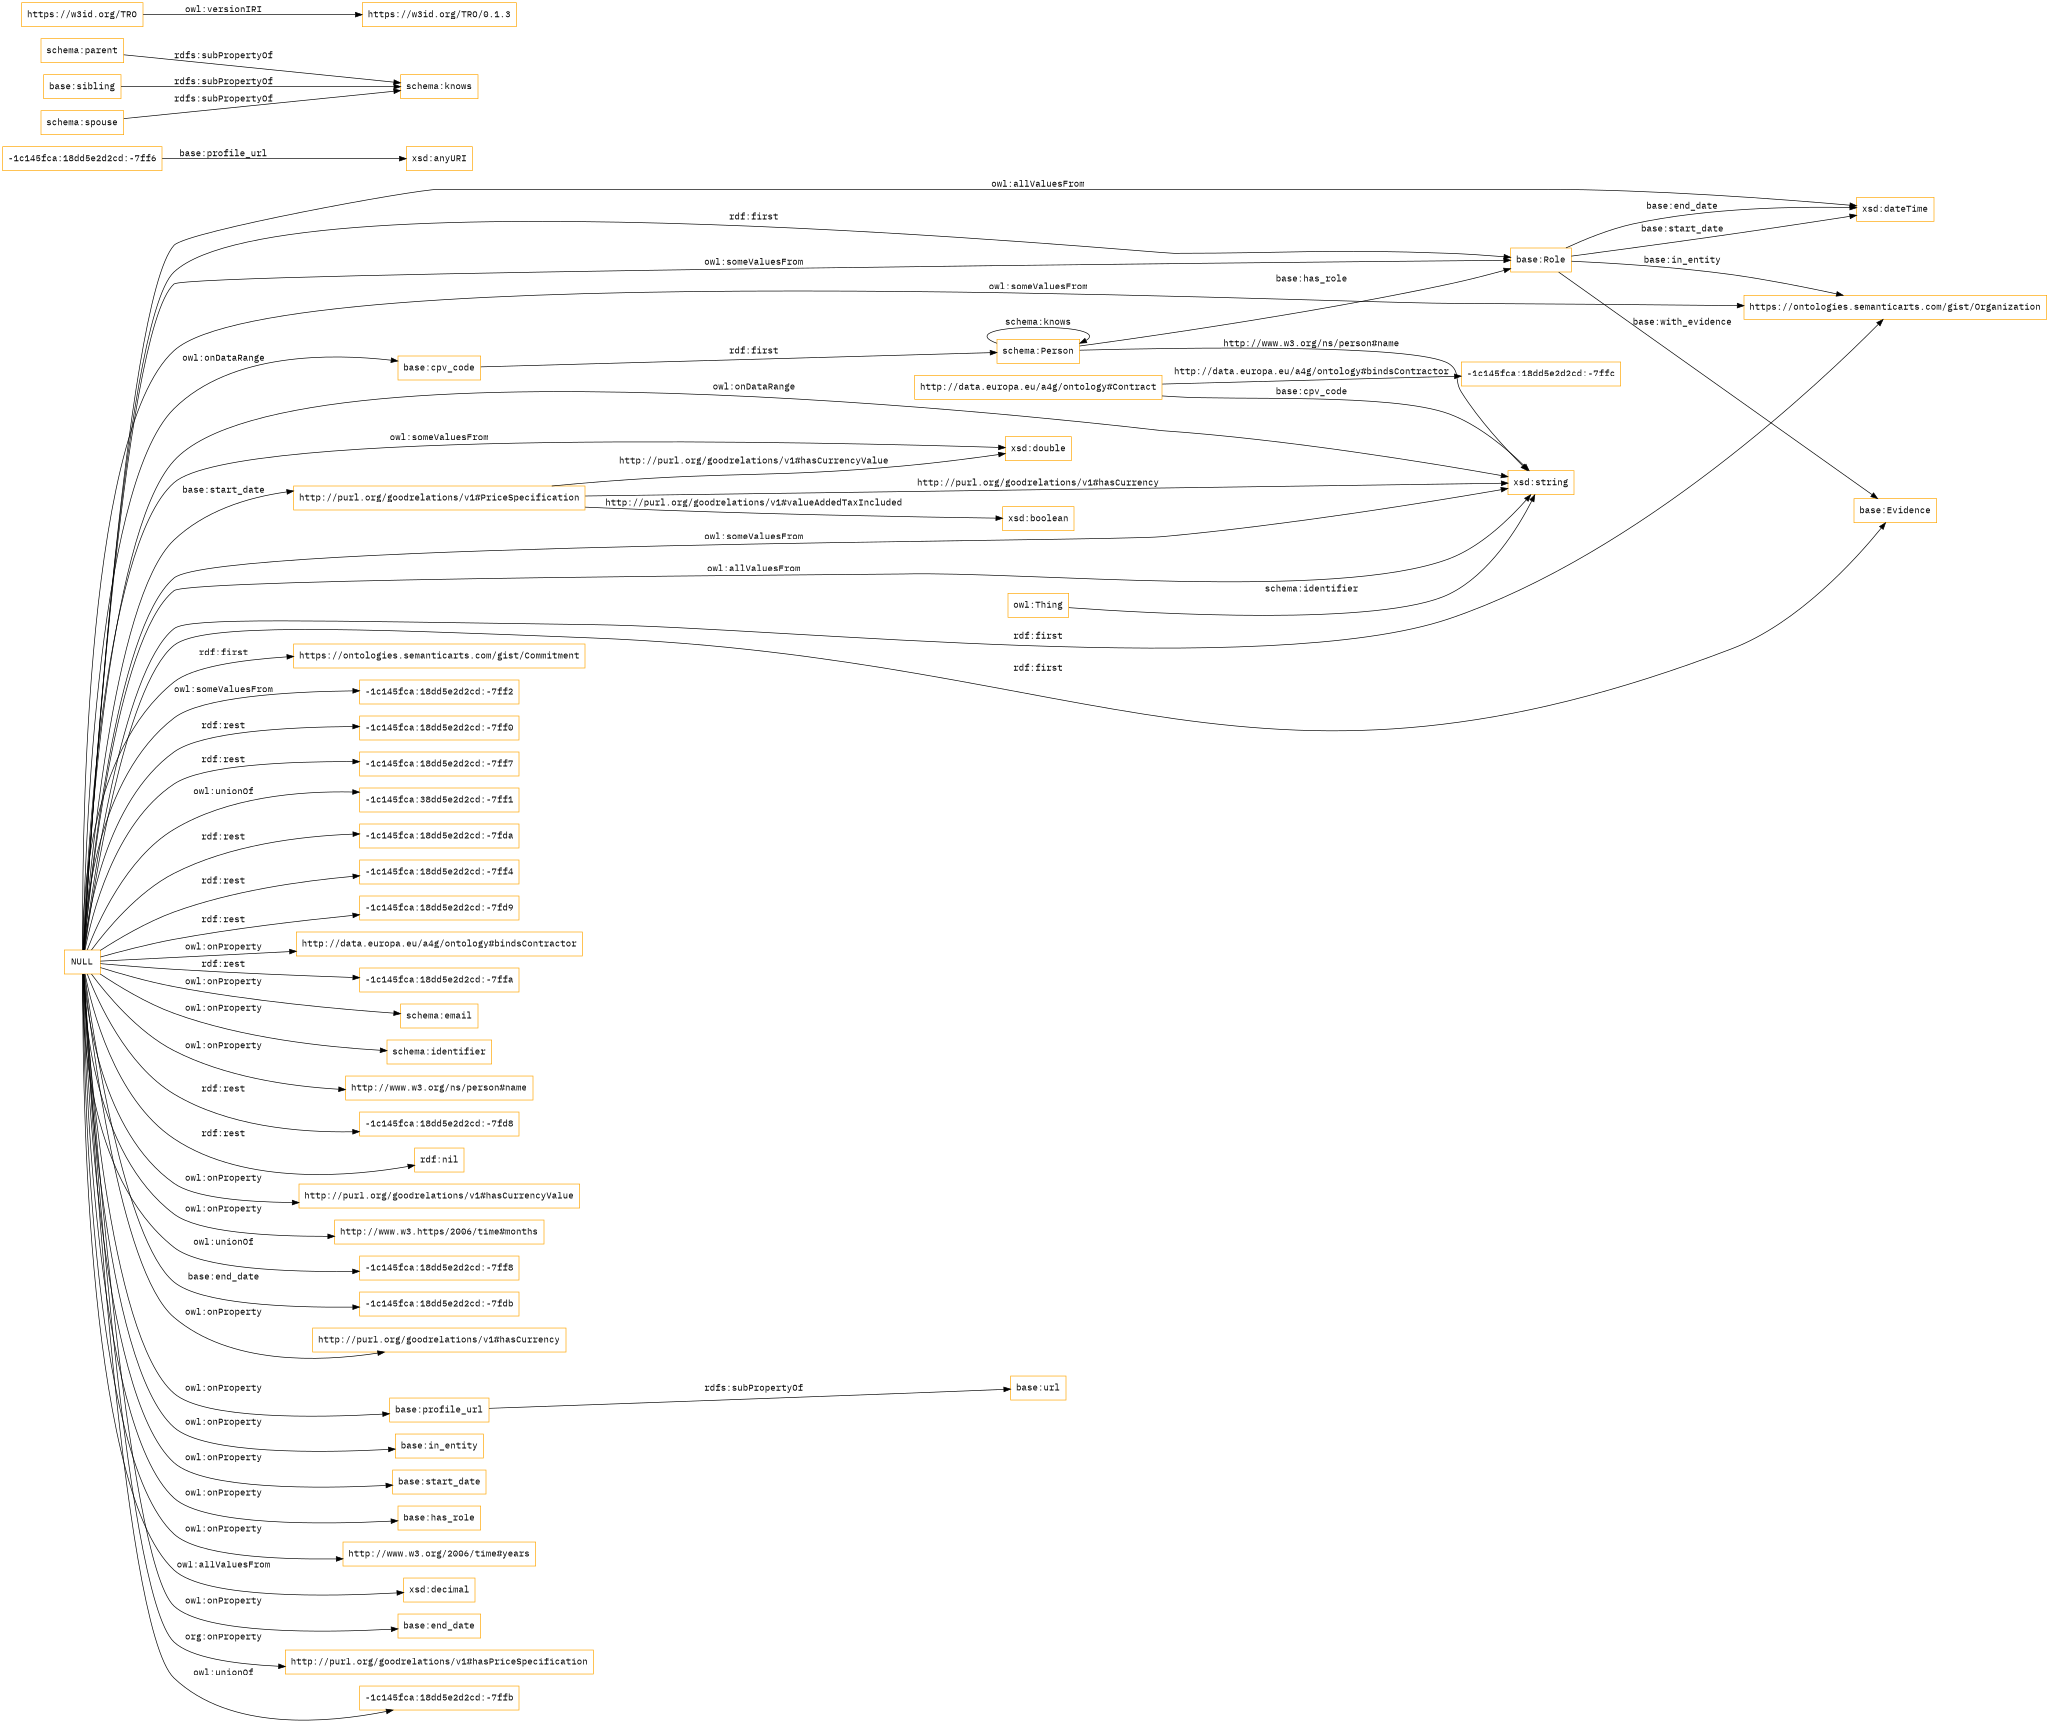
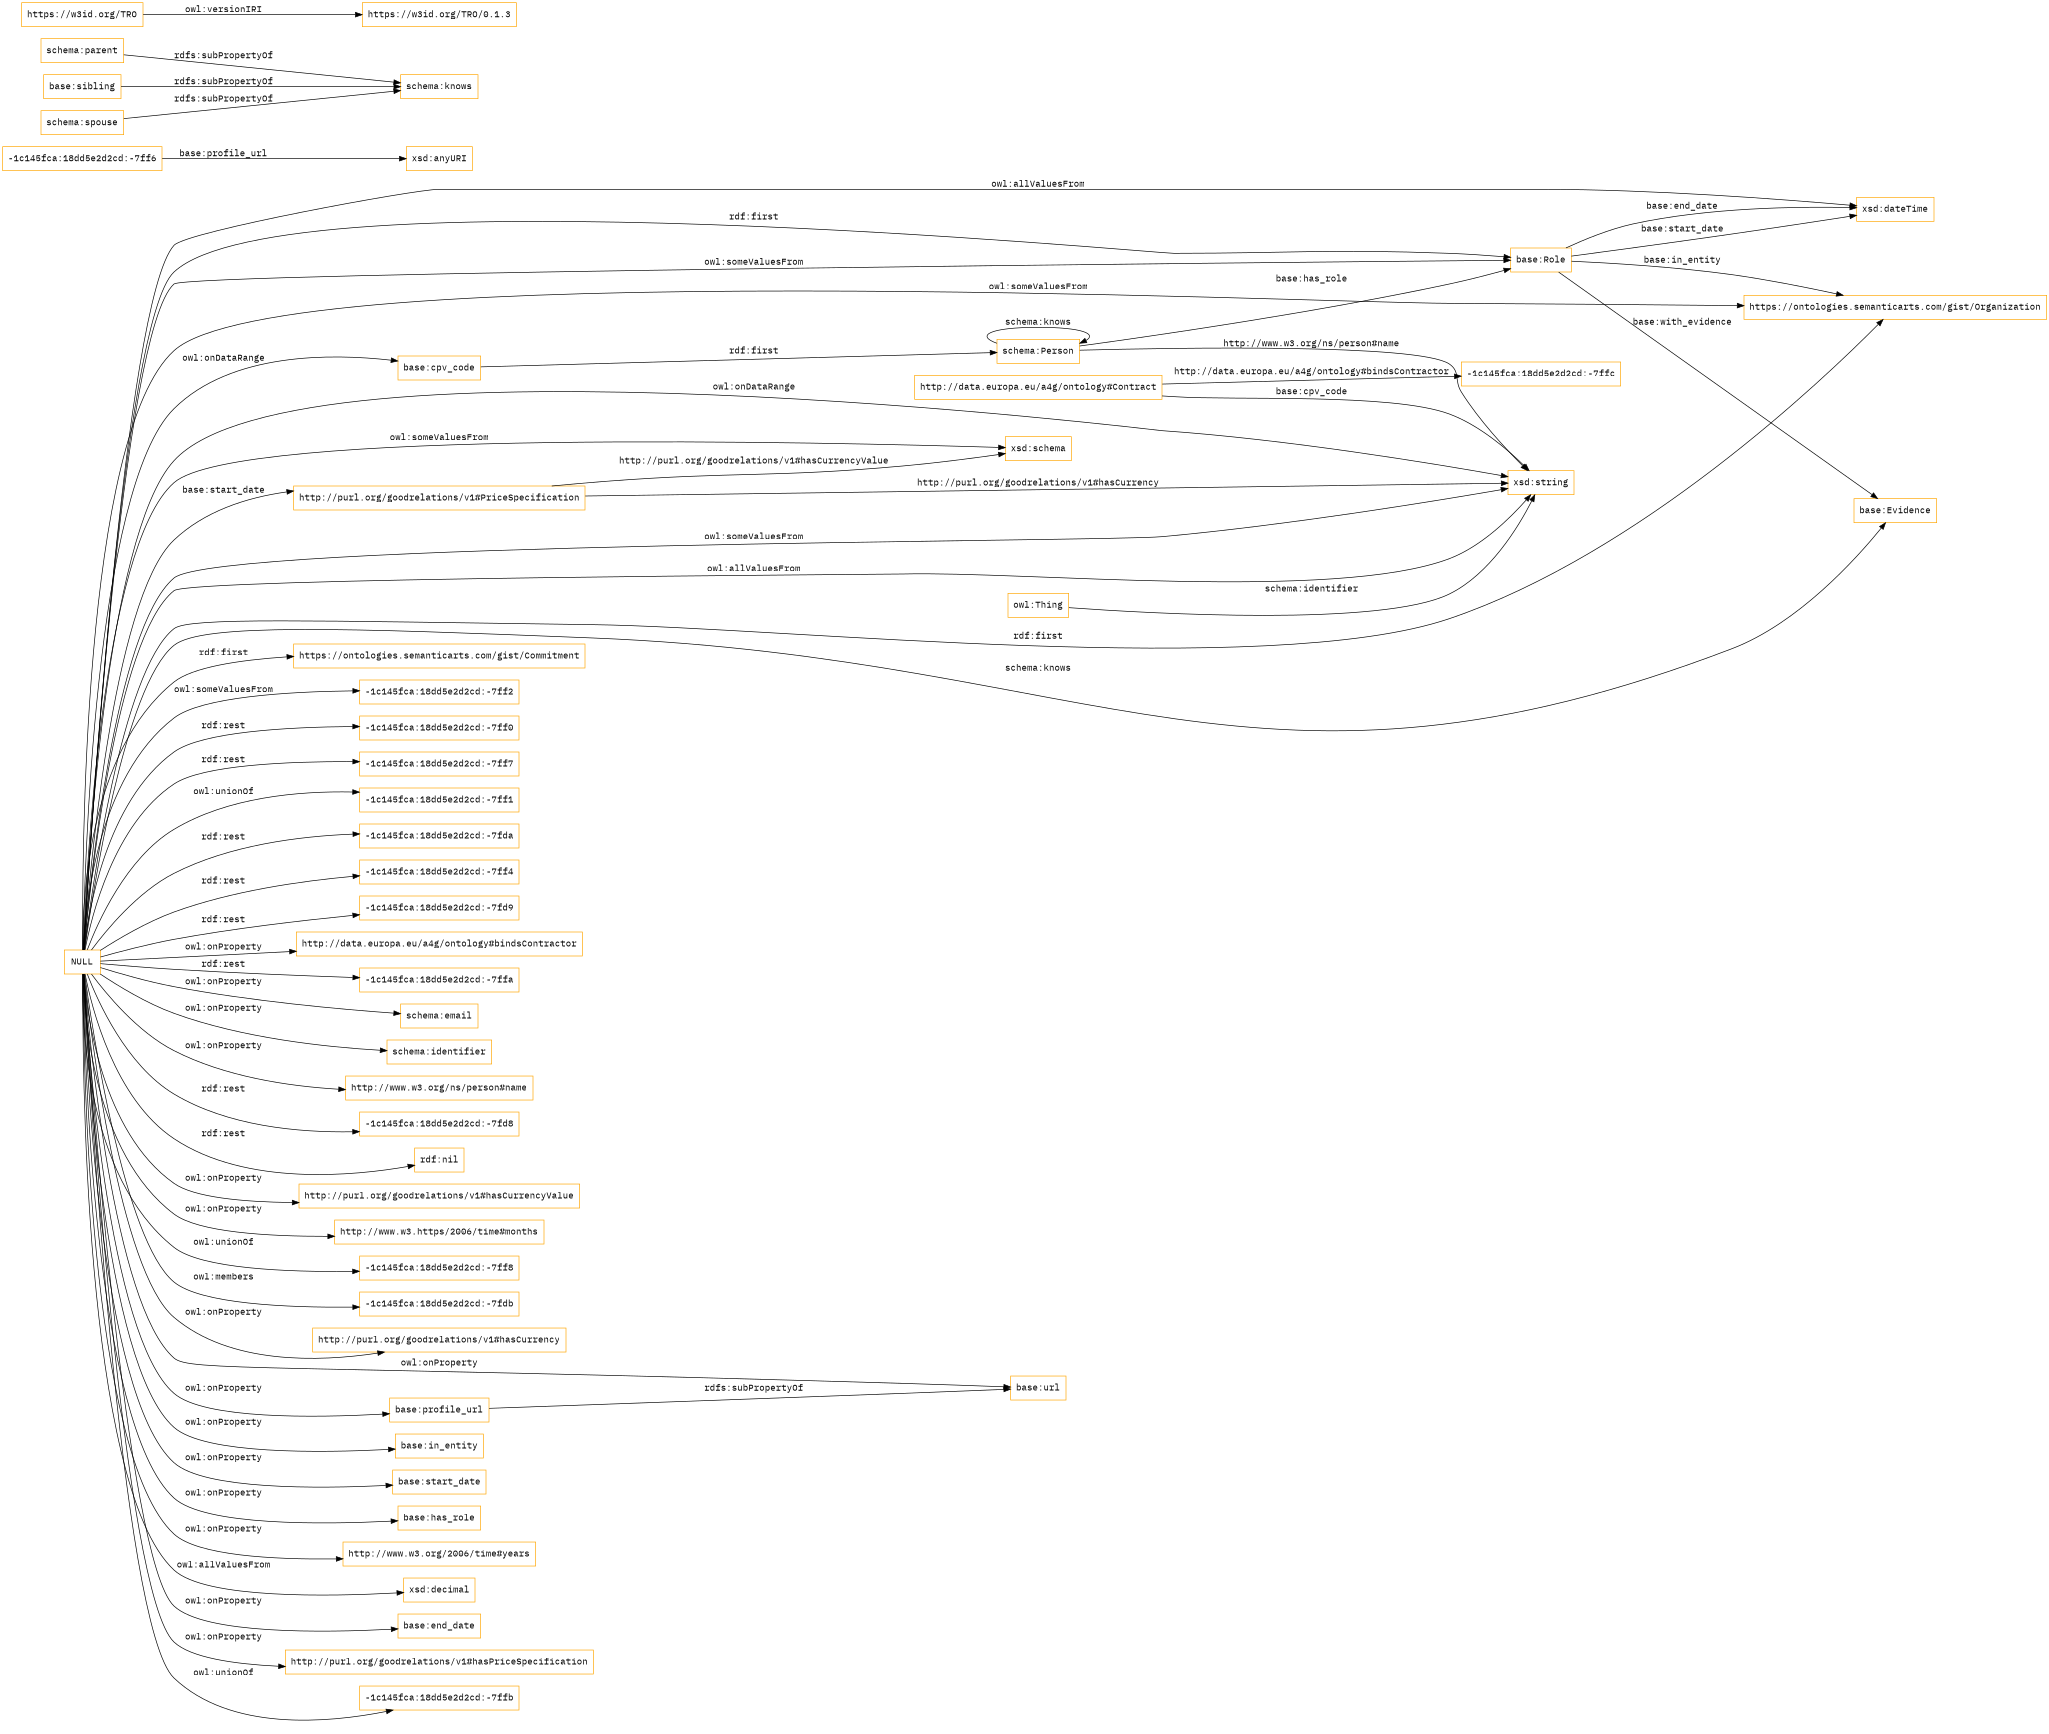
node "xsd:double": label "xsd:double" -> "xsd:schema"
node "xsd:boolean": removed
edge "NULL" -> "base:Evidence": label "rdf:first" -> "schema:knows"
node "-1c145fca:38dd5e2d2cd:-7ff1": label "-1c145fca:38dd5e2d2cd:-7ff1" -> "-1c145fca:18dd5e2d2cd:-7ff1"
edge "NULL" -> "-1c145fca:18dd5e2d2cd:-7fdb": label "base:end_date" -> "owl:members"
edge "NULL" -> "base:url": added, label "owl:onProperty"
edge "NULL" -> "http://purl.org/goodrelations/v1#hasPriceSpecification": label "org:onProperty" -> "owl:onProperty"
